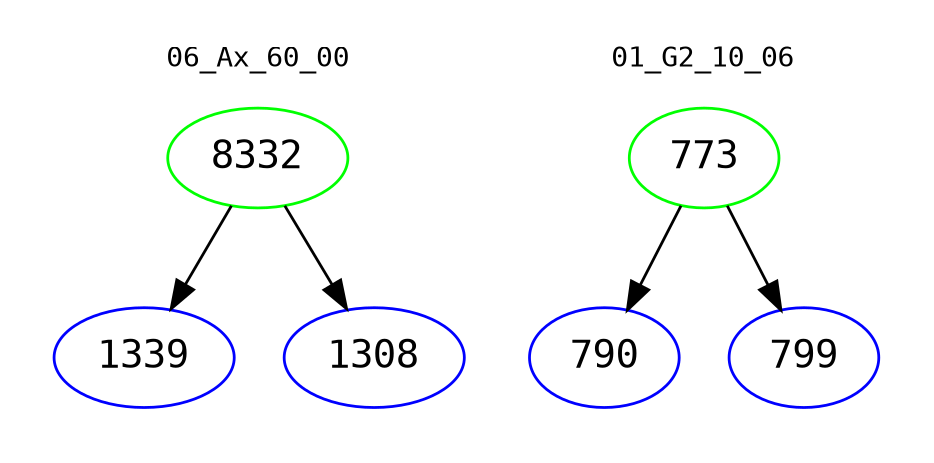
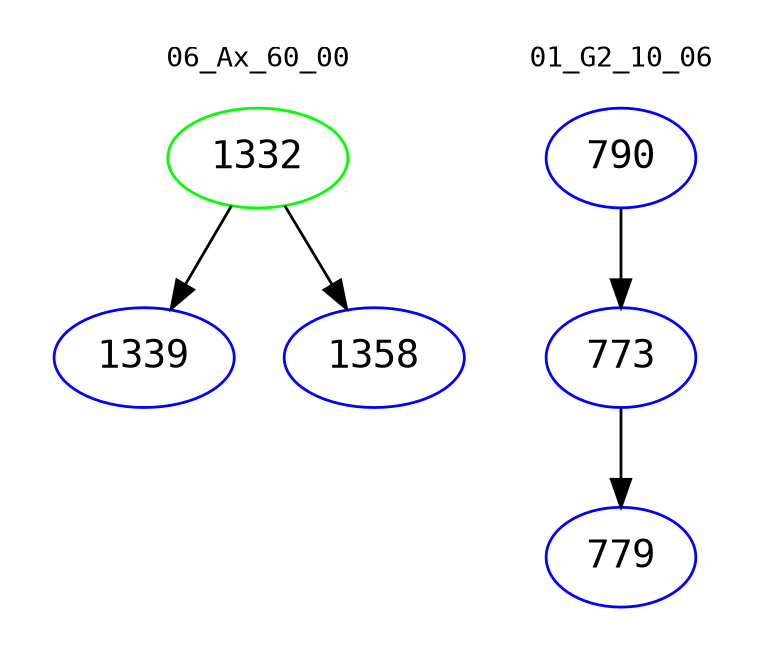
node "8332": label "8332" -> "1332"
node "773": color green -> blue
edge "773" -> "790": reversed
node "1308": label "1308" -> "1358"
node "799": label "799" -> "779"
